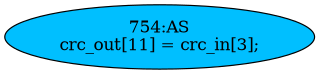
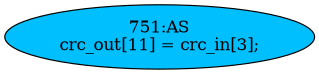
node "754:AS crc_out[11] = crc_in[3];": label "754:AS crc_out[11] = crc_in[3];" -> "751:AS crc_out[11] = crc_in[3];"
